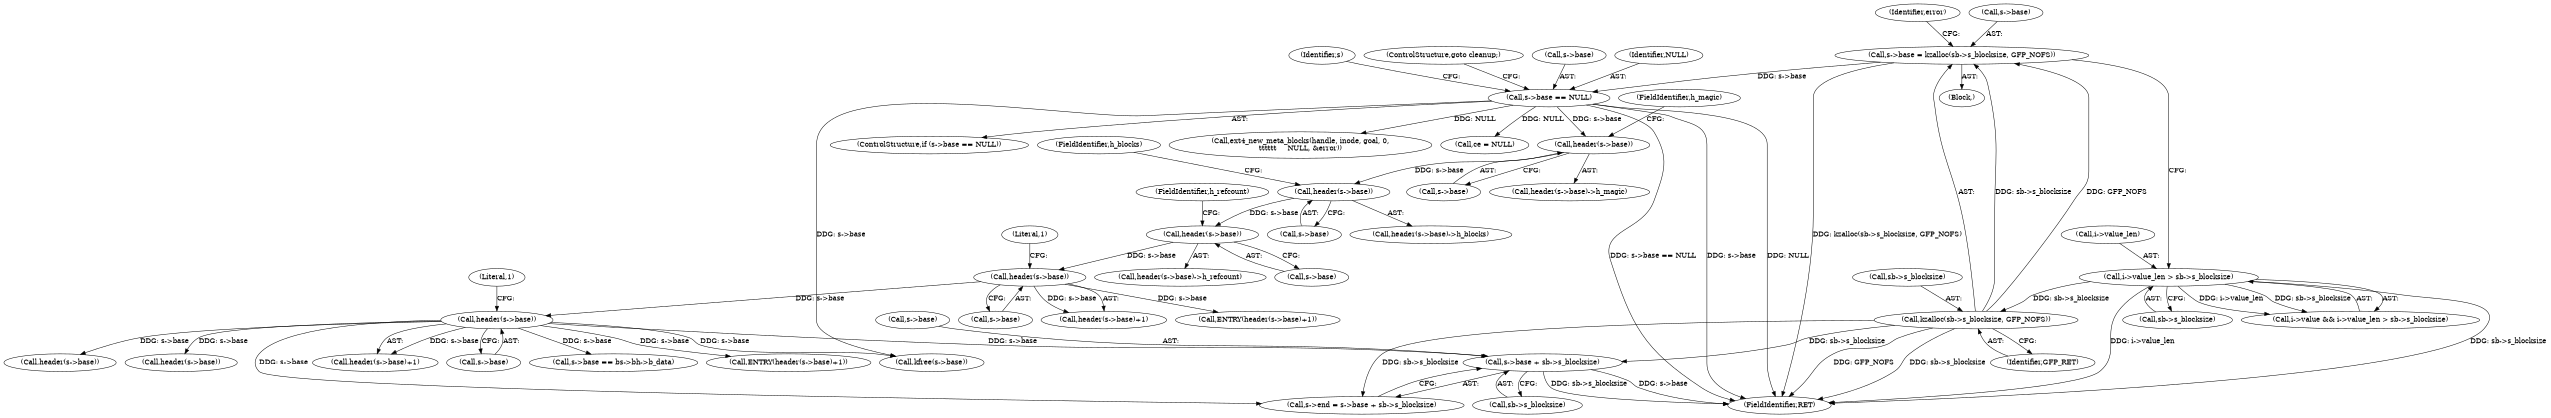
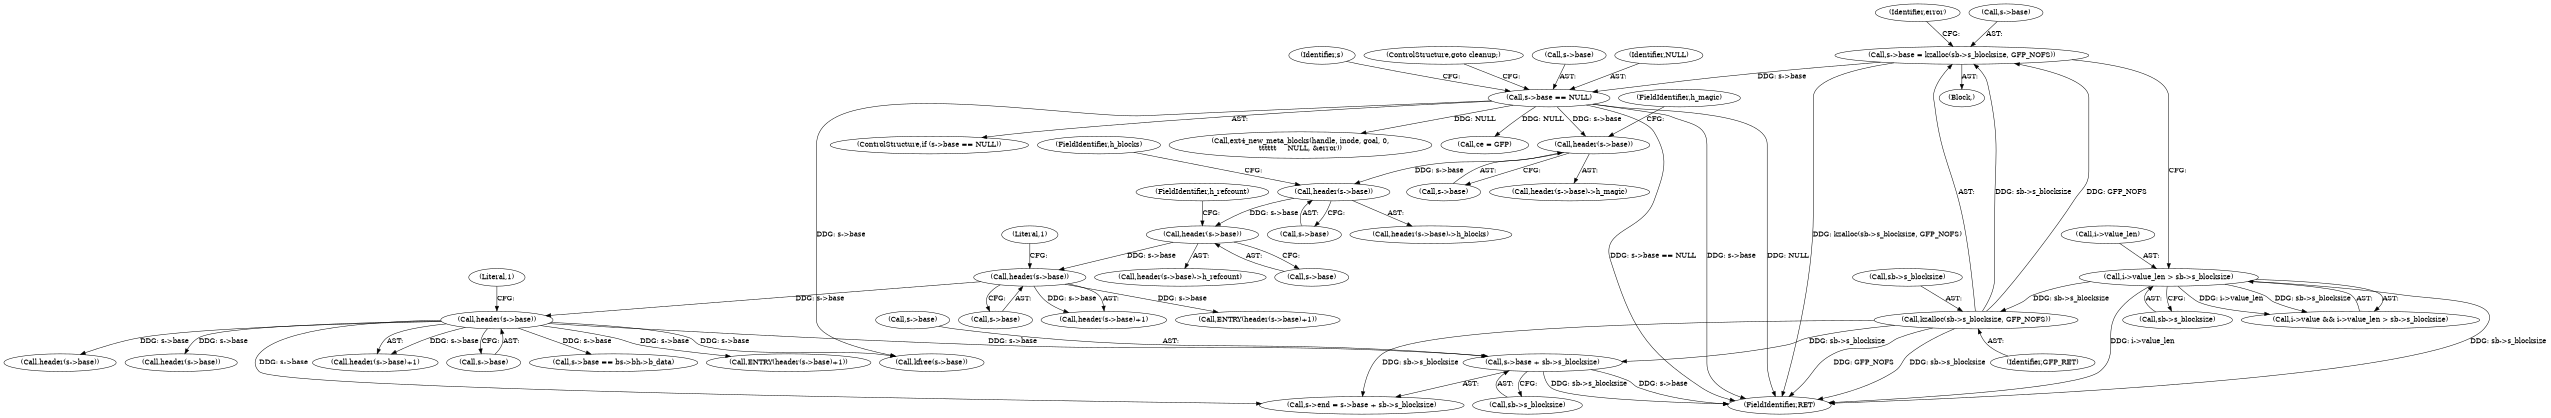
node "(Call,ce = NULL)": label "(Call,ce = NULL)" -> "(Call,ce = GFP)"
edge "(Call,kzalloc(sb->s_blocksize, GFP_NOFS))" -> "(Identifier,GFP_RET)": removed, label "CFG:"
edge "(Call,s->end = s->base + sb->s_blocksize)" -> "(Call,s->base + sb->s_blocksize)": removed, label "CFG:"
